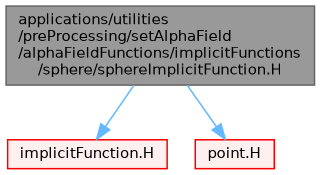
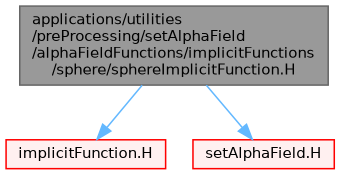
node "point.H": label "point.H" -> "setAlphaField.H"
